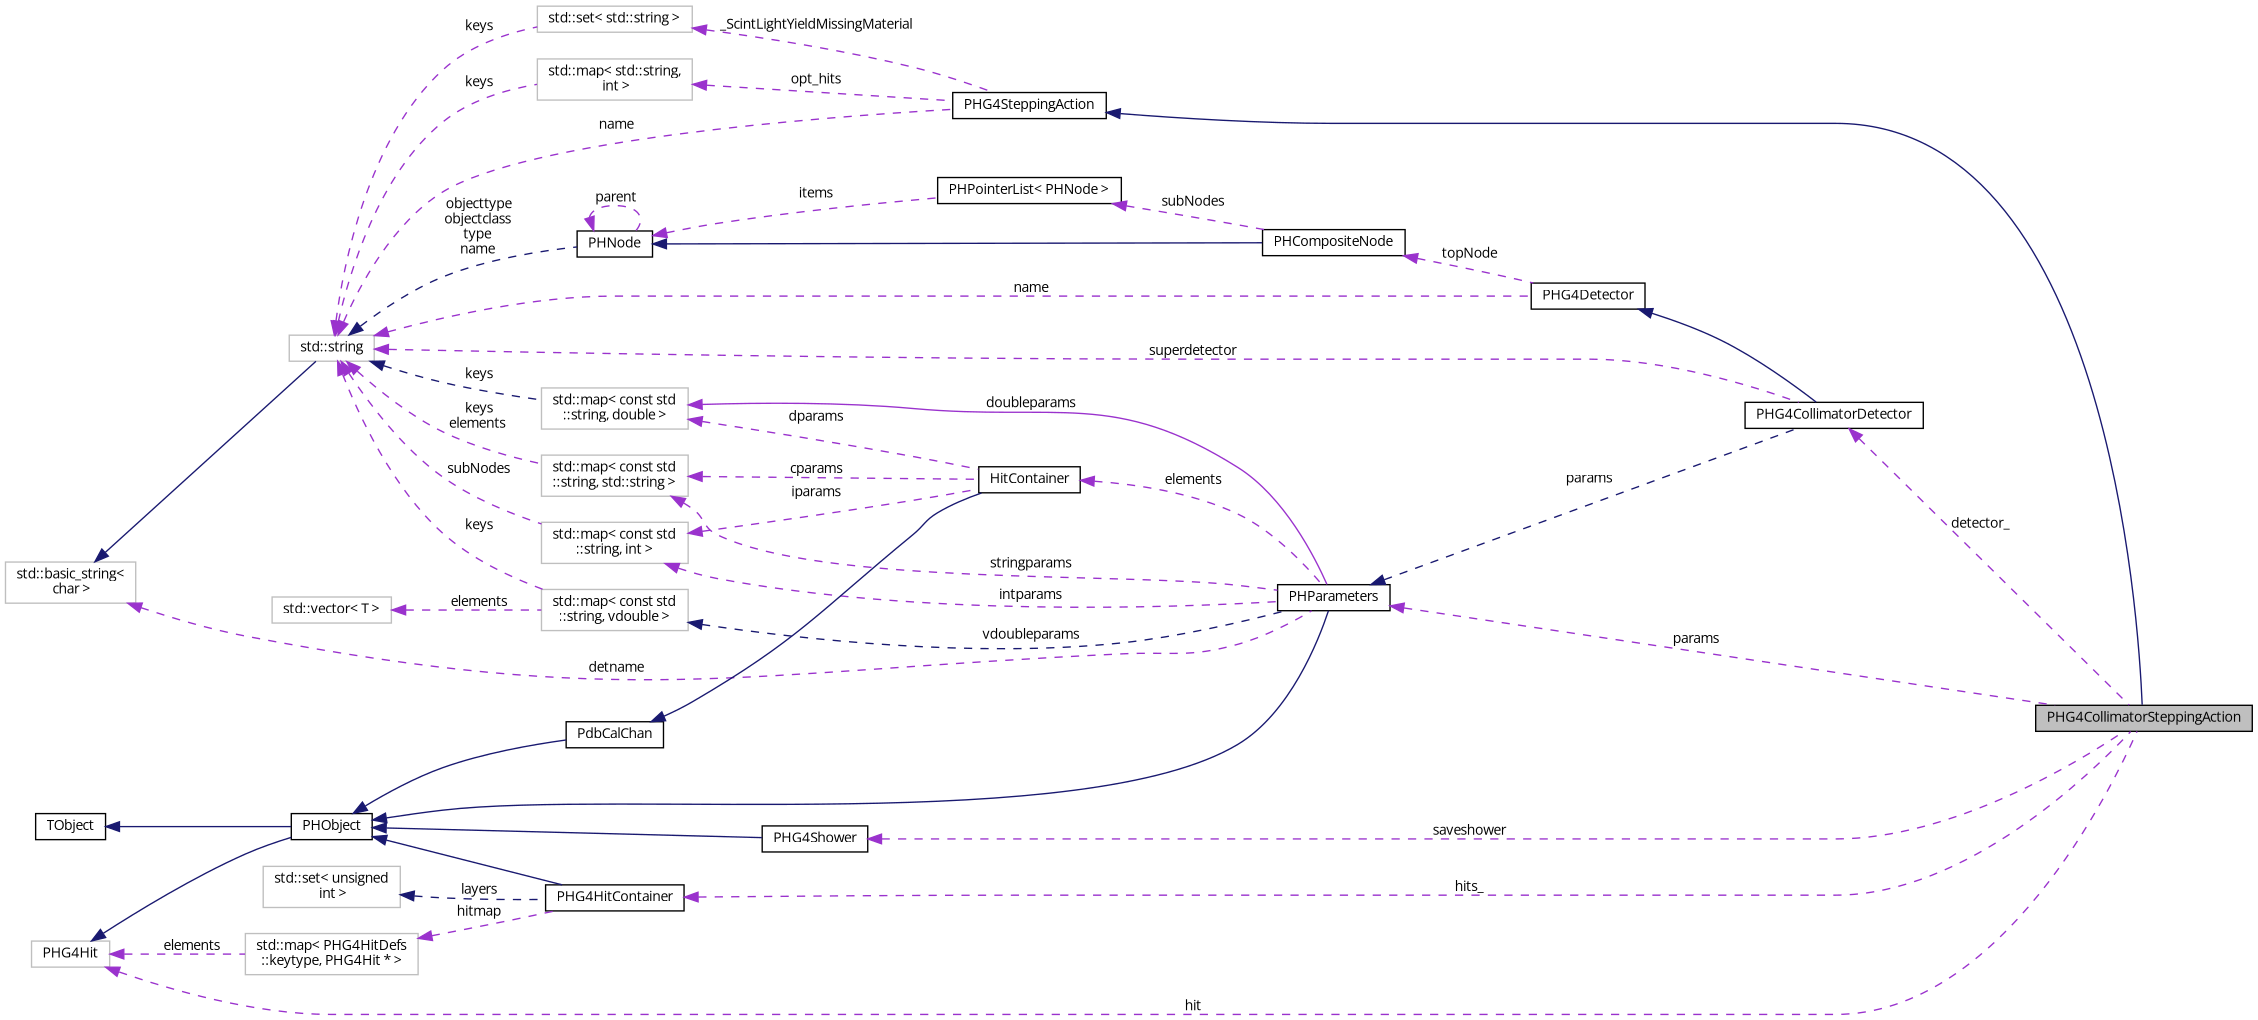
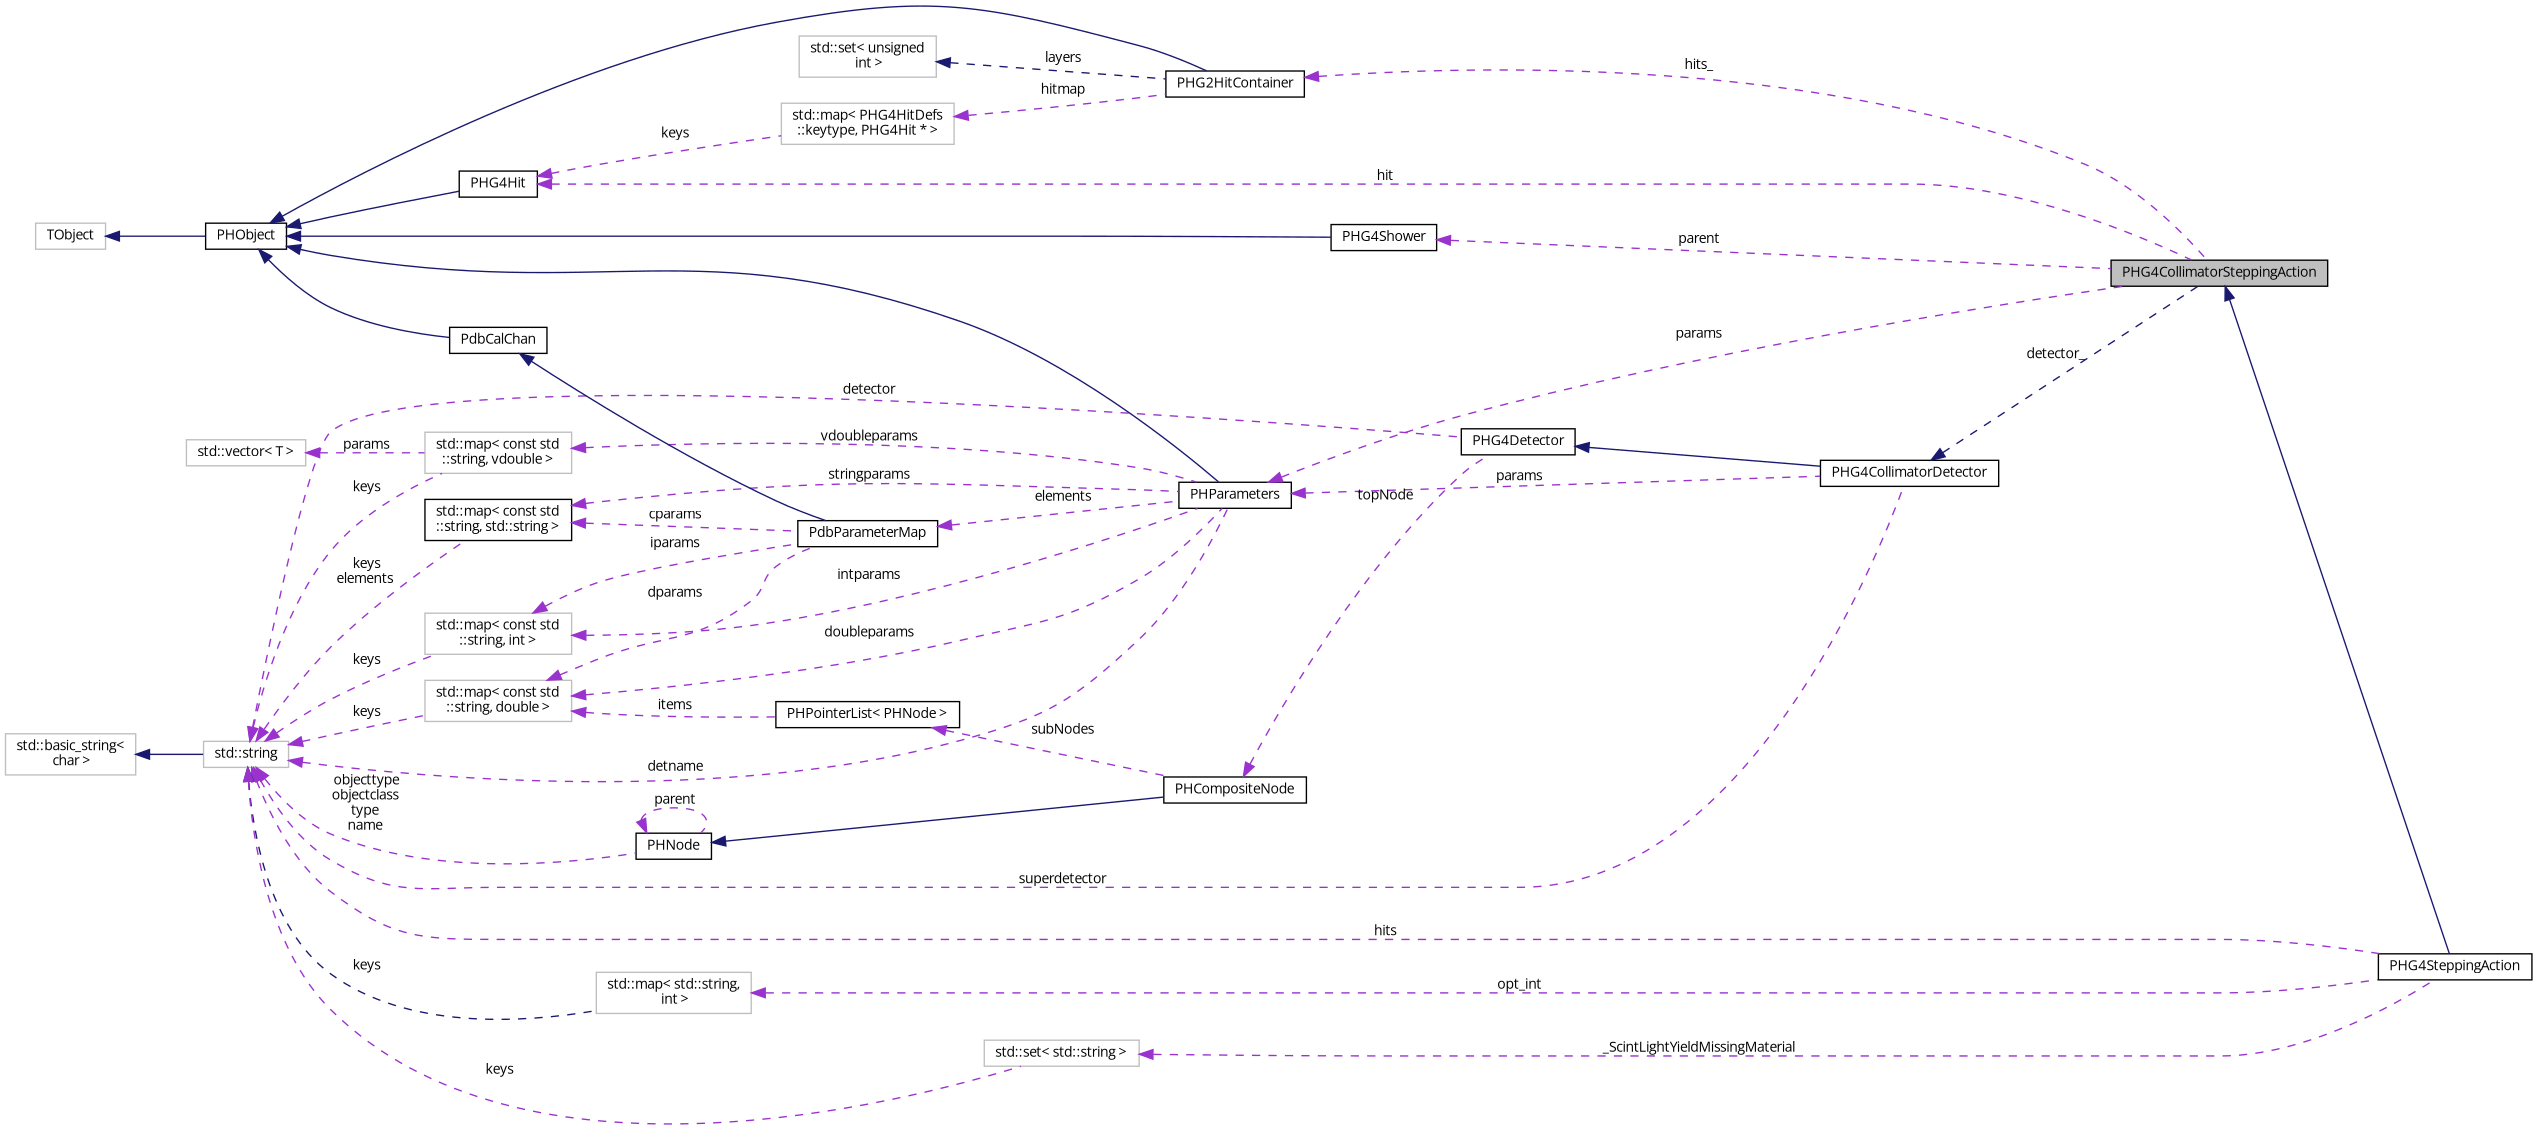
edge "PHG4SteppingAction" -> "std::map< std::string, int >": label " opt_hits" -> " opt_int"
edge "PHG4CollimatorSteppingAction" -> "PHG4SteppingAction": reversed
edge "PHG4SteppingAction" -> "std::string": label " name" -> " hits"
edge "std::map< std::string, int >" -> "std::string": color darkorchid3 -> midnightblue
edge "PHPointerList< PHNode >" -> "PHNode": now "PHPointerList< PHNode >" -> "std::map< const std ::string, double >"
edge "PHNode" -> "std::string": color midnightblue -> darkorchid3
edge "PHG4Detector" -> "std::string": label " name" -> " detector"
edge "std::map< const std ::string, double >" -> "std::string": color midnightblue -> darkorchid3
edge "PHParameters" -> "std::map< const std ::string, double >": style solid -> dashed
edge "std::map< const std ::string, int >" -> "std::string": label " subNodes" -> " keys"
node "std::map< const std ::string, std::string >": color grey75 -> black
node "HitContainer": label "HitContainer" -> "PdbParameterMap"
edge "PHG4CollimatorDetector" -> "PHParameters": color midnightblue -> darkorchid3
edge "PHG4CollimatorSteppingAction" -> "PHG4CollimatorDetector": color darkorchid3 -> midnightblue
edge "std::map< const std ::string, vdouble >" -> "std::vector< T >": label " elements" -> " params"
edge "PHParameters" -> "std::map< const std ::string, vdouble >": color midnightblue -> darkorchid3
edge "PHParameters" -> "std::basic_string< char >": now "PHParameters" -> "std::string"
node "TObject": color black -> grey75
edge "PHG4CollimatorSteppingAction" -> "PHG4Shower": label " saveshower" -> " parent"
edge "PHObject" -> "PHG4Hit": reversed
node "PHG4HitContainer": label "PHG4HitContainer" -> "PHG2HitContainer"
edge "std::map< PHG4HitDefs ::keytype, PHG4Hit * >" -> "PHG4Hit": label " elements" -> " keys"
node "PHG4Hit": color grey75 -> black
